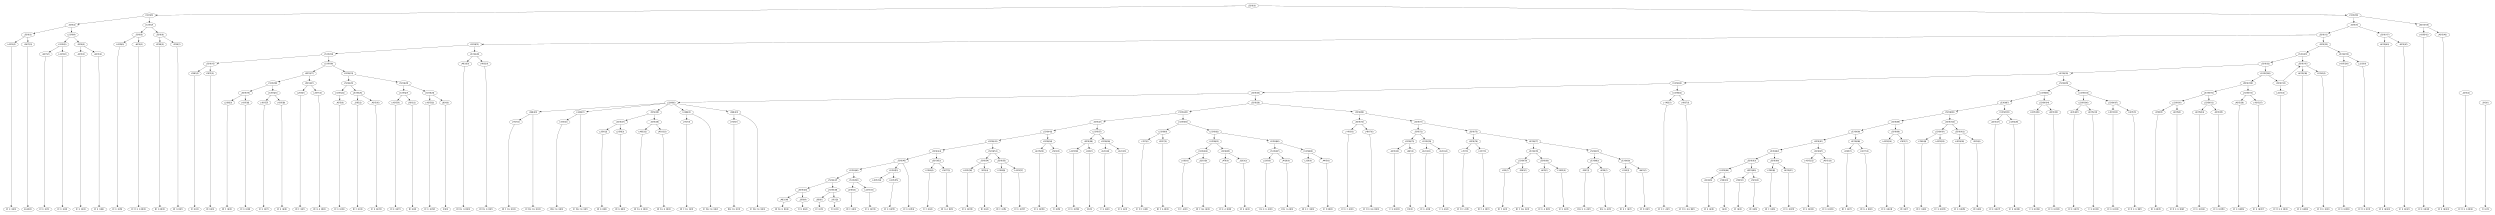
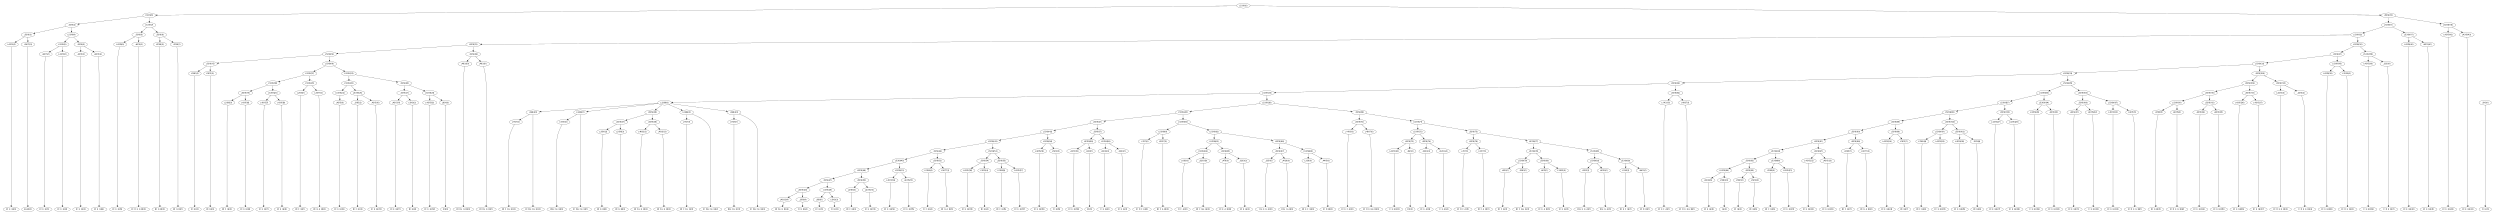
edge "L5319(114)" -> "L5319(115)": now "L5319(114)" -> "L4015(4)"
edge "L5319(45)" -> "[C  E  G](14)": now "L4315(14)" -> "[C  E  G](14)"
